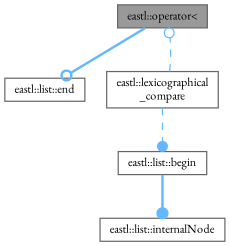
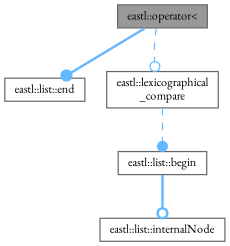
edge "eastl::operator<" -> "eastl::list::end": arrowhead odot -> dot
edge "eastl::lexicographical _compare" -> "eastl::operator<": reversed
edge "eastl::list::begin" -> "eastl::list::internalNode": arrowhead dot -> odot
